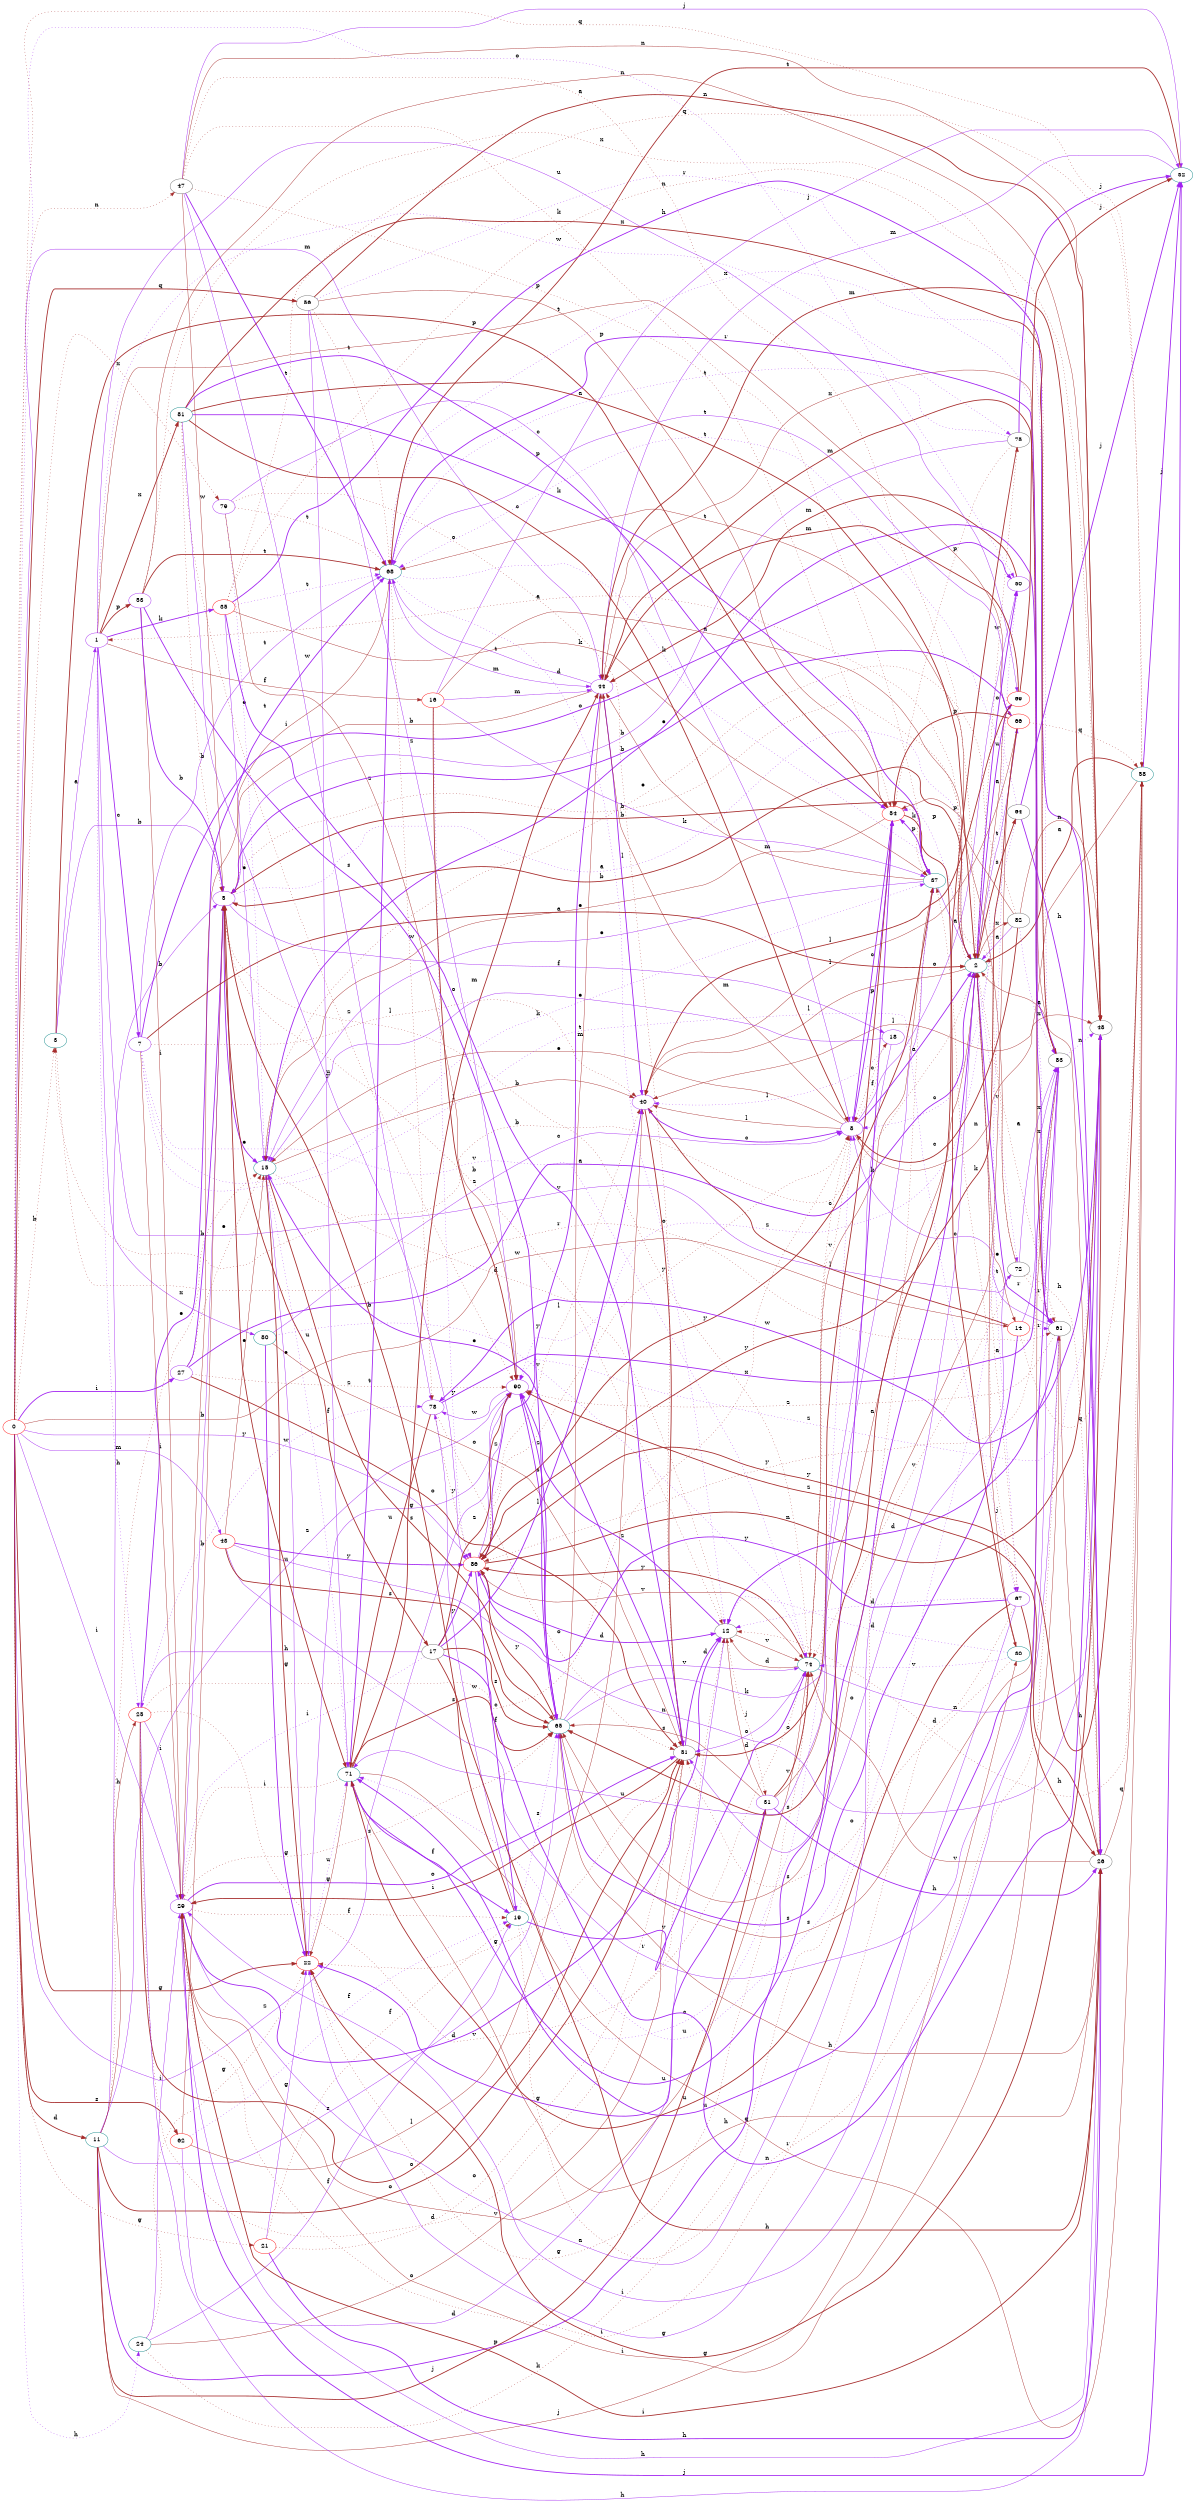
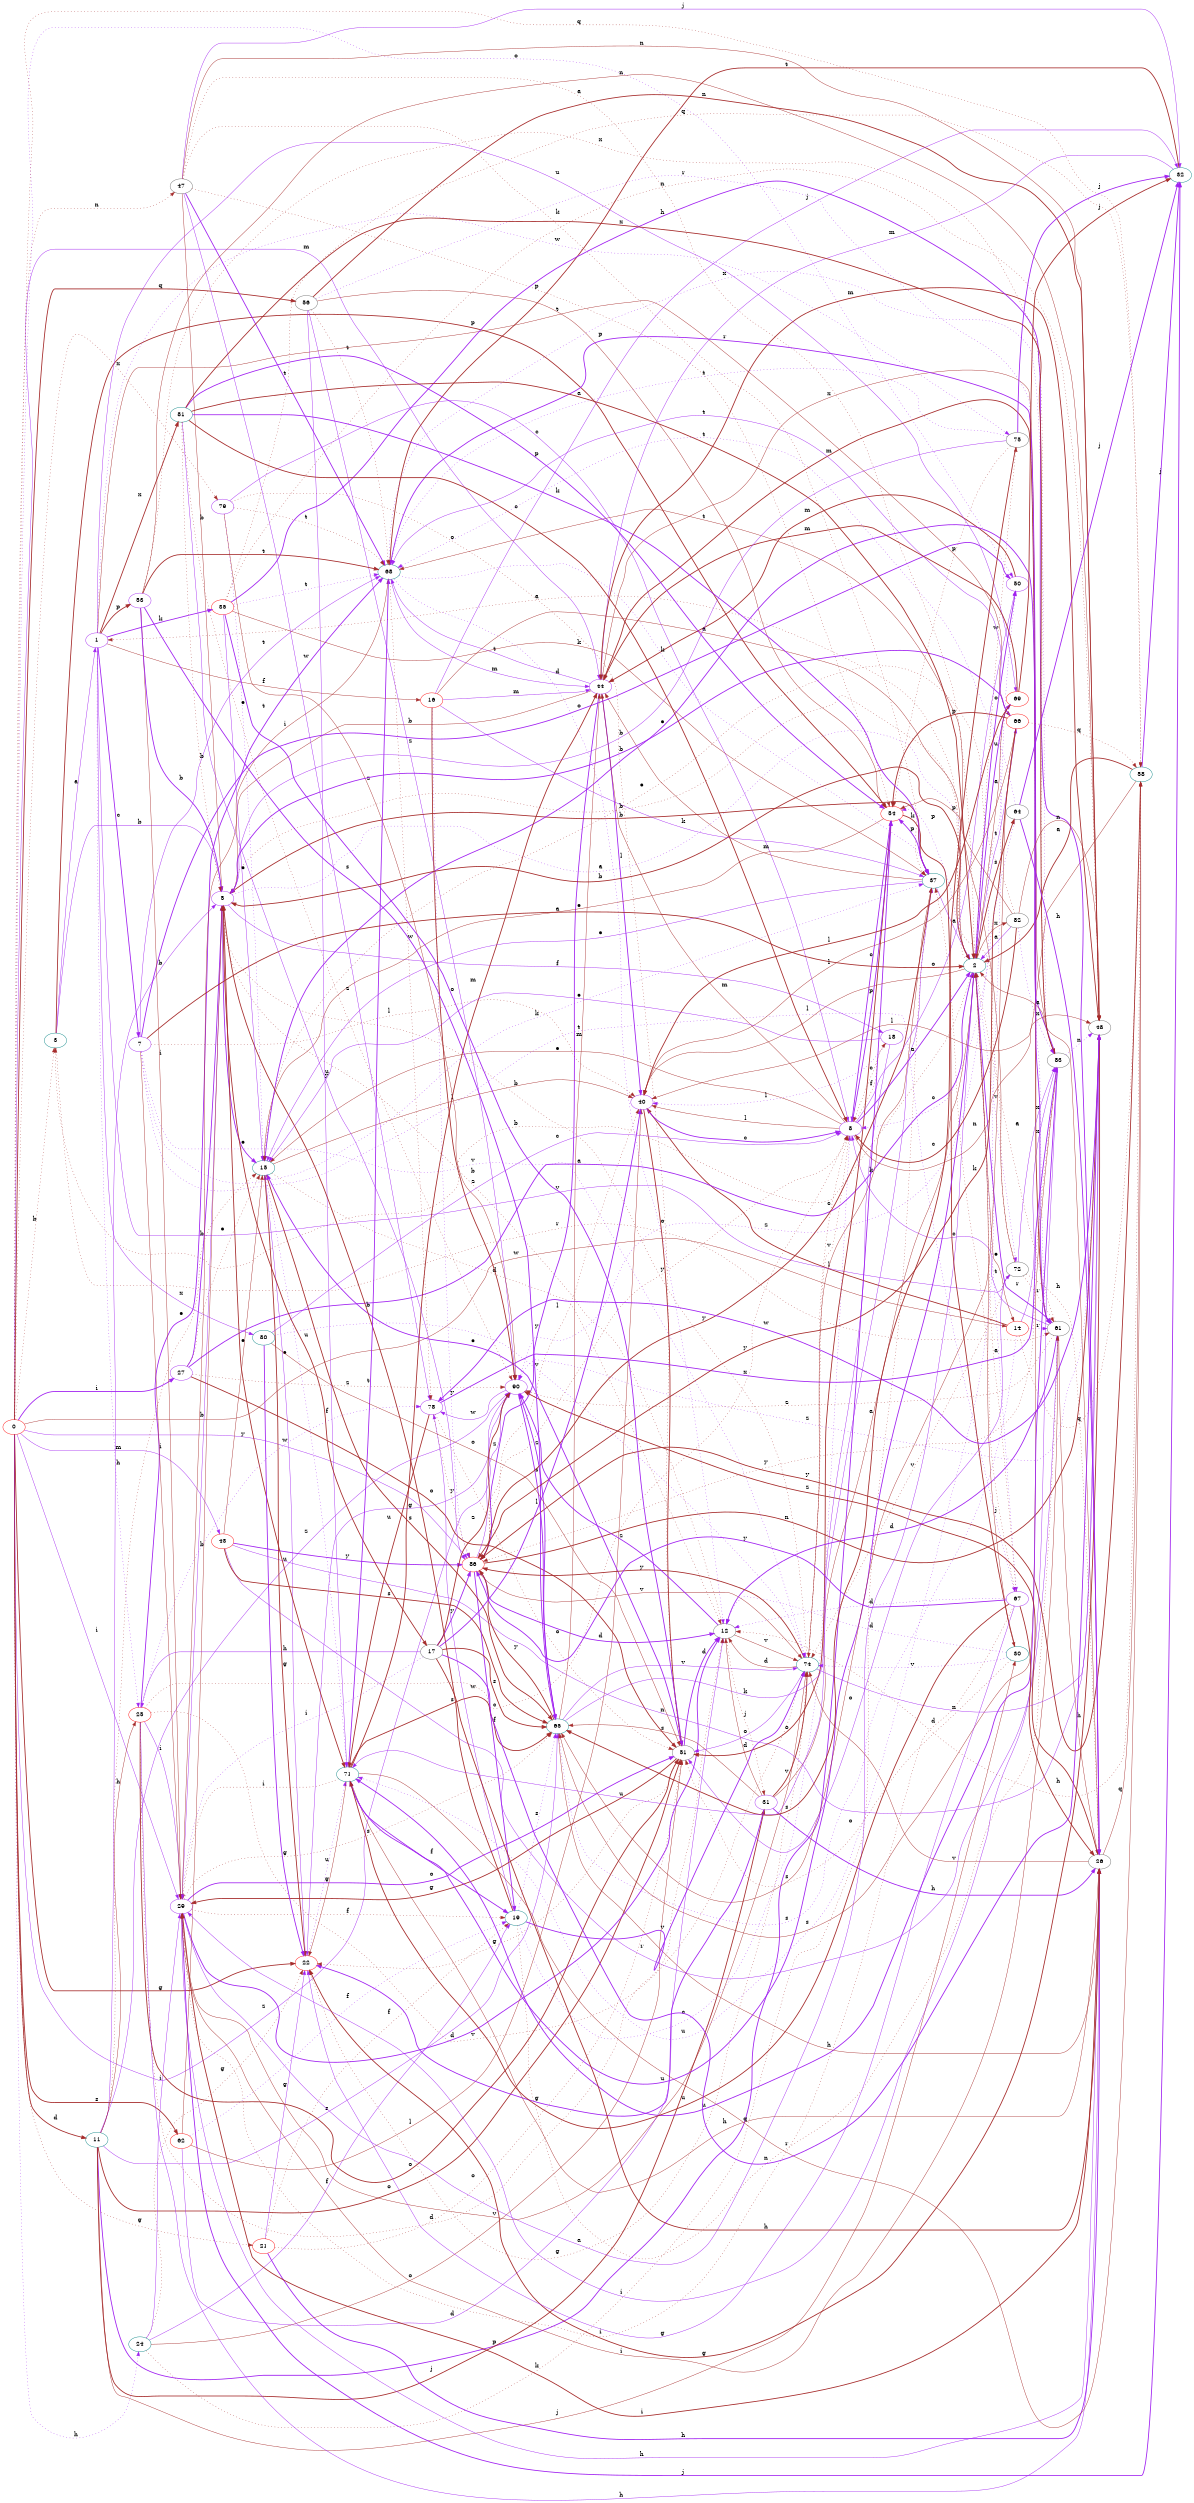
edge "47" -> "5": label "w" -> "b"
edge "14" -> "65": style bold -> dotted
edge "51" -> "29": label "i" -> "g"
